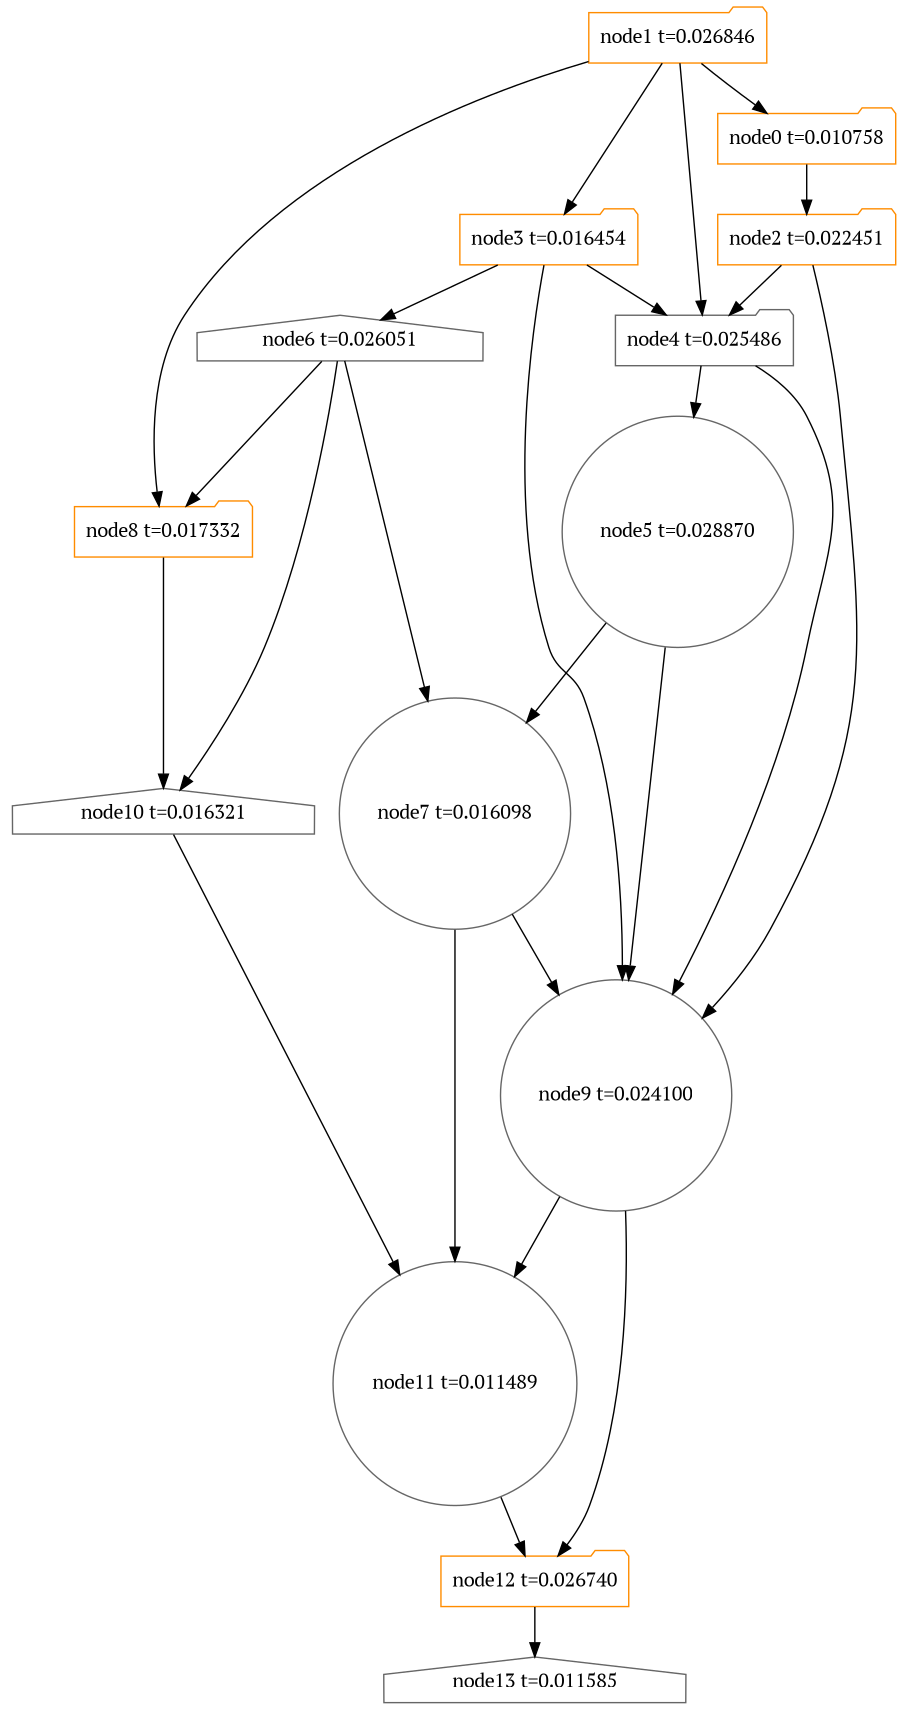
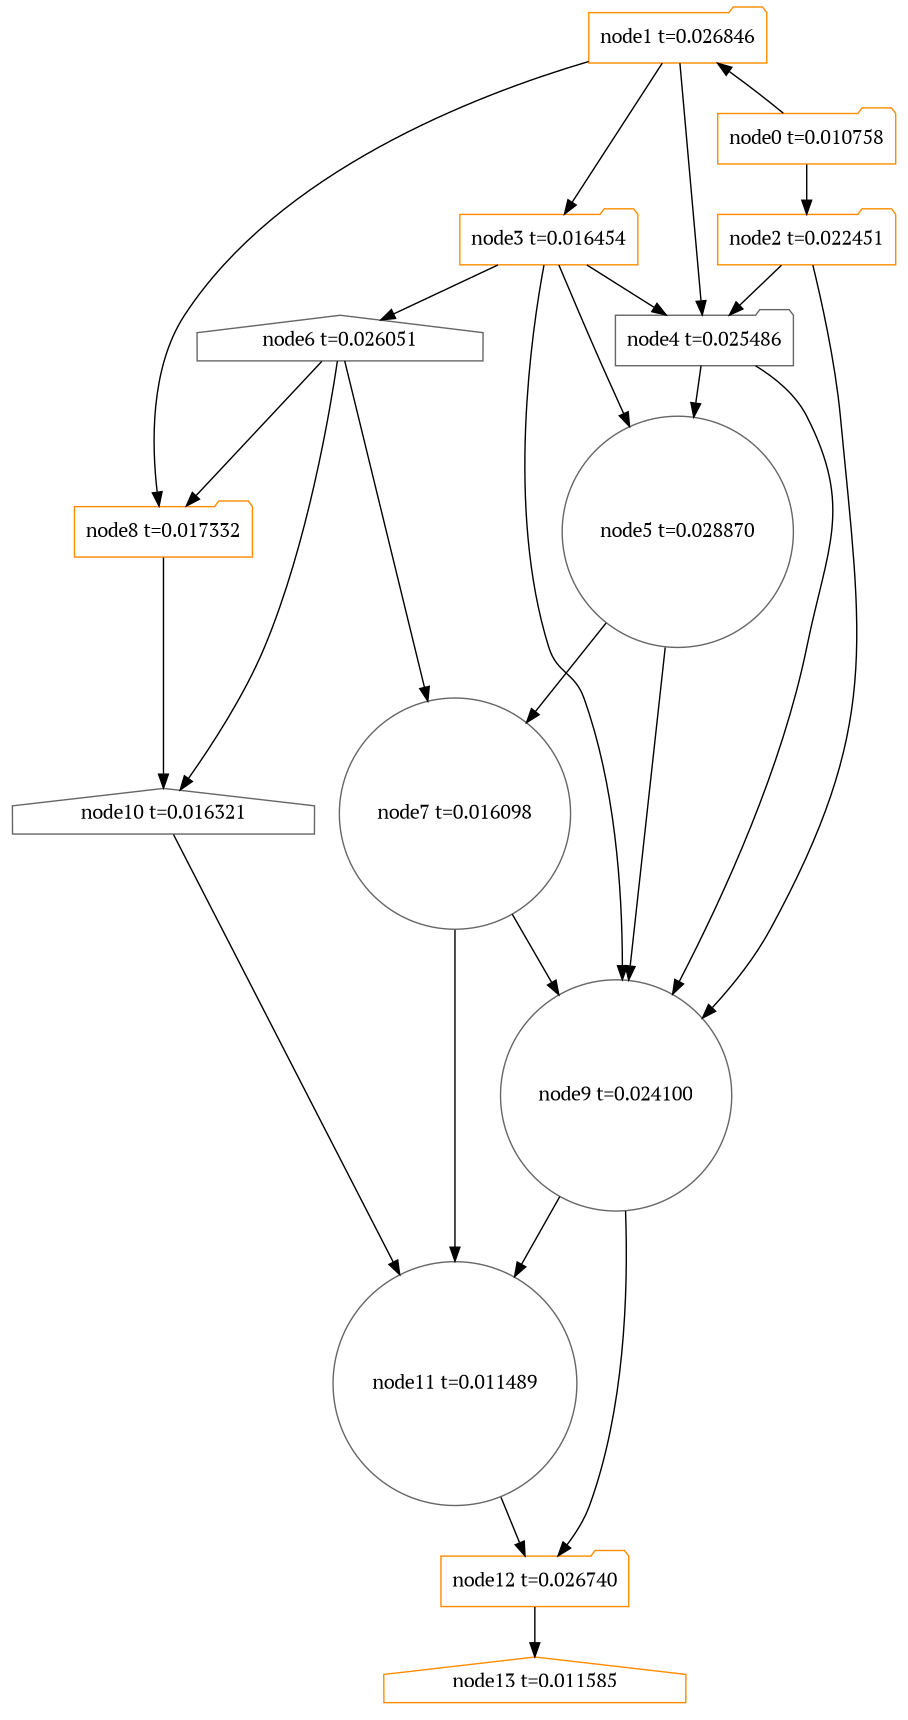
edge "node1 t=0.026846" -> "node0 t=0.010758": reversed
edge "node3 t=0.016454" -> "node5 t=0.028870": added
node "node13 t=0.011585": color gray40 -> darkorange
